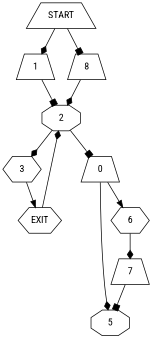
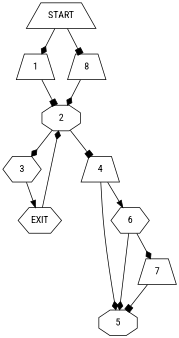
node "0": label "0" -> "4"
edge "6" -> "5": added
